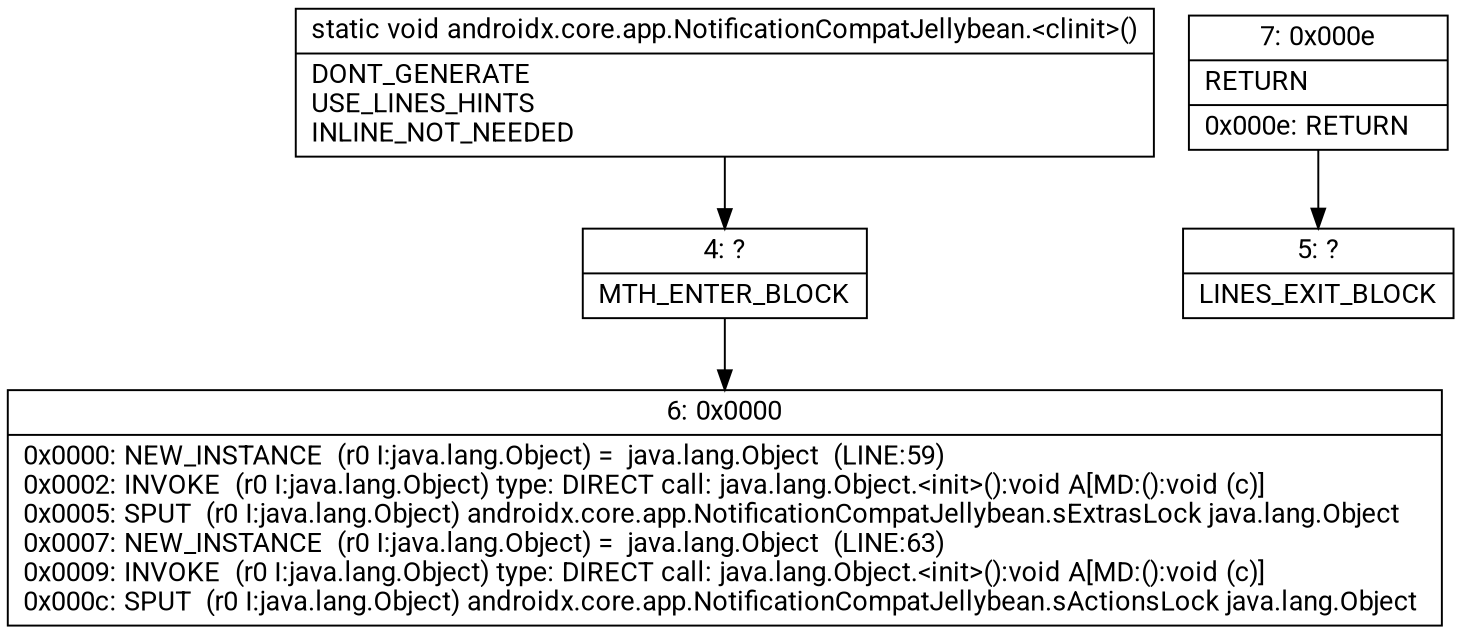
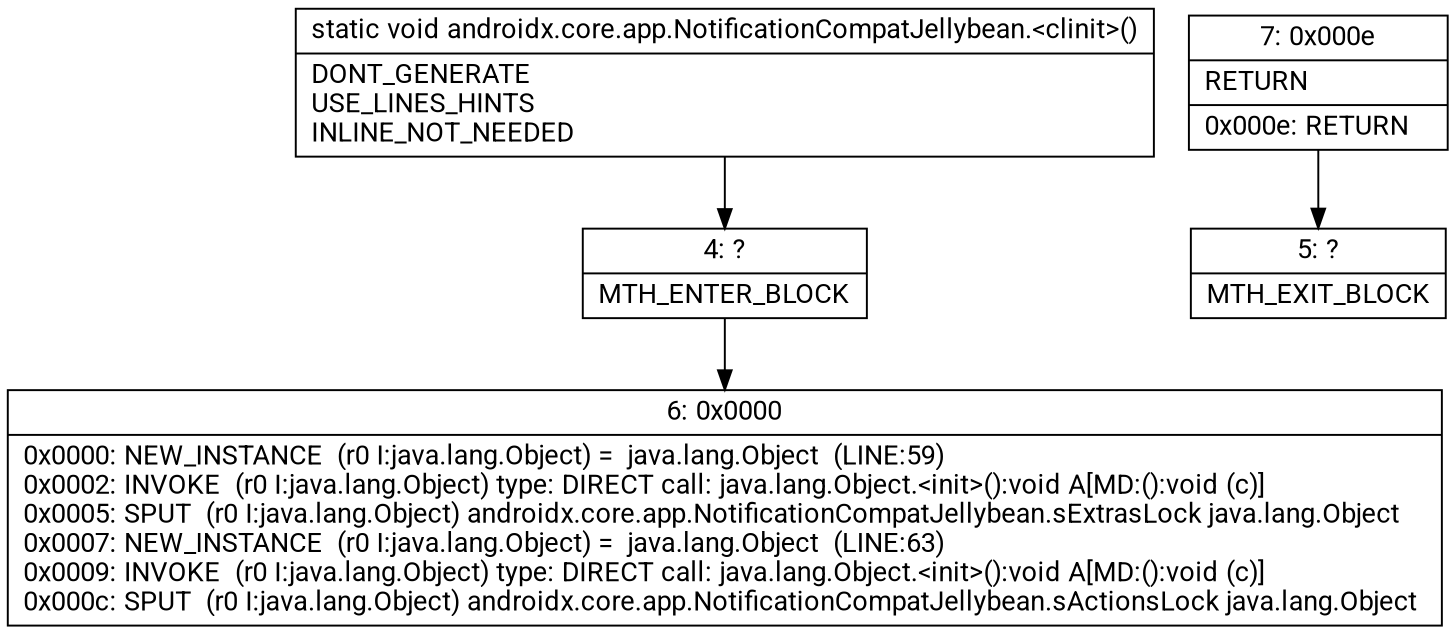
node "5: ?": text "LINES_EXIT_BLOCK" -> "MTH_EXIT_BLOCK"
